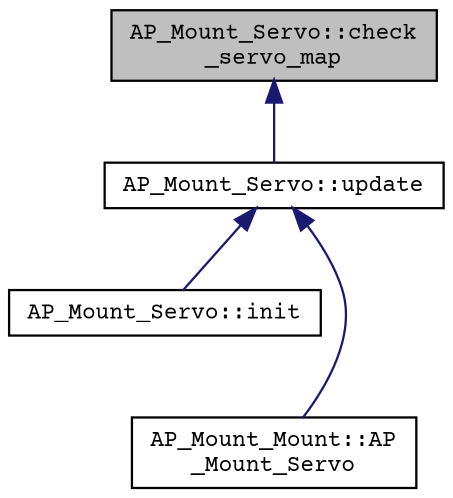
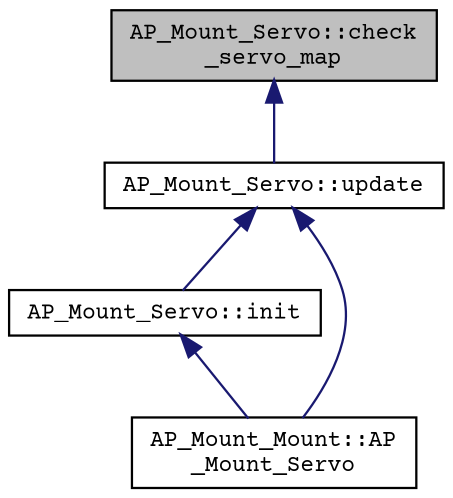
edge "AP_Mount_Mount::AP _Mount_Servo" -> "AP_Mount_Servo::init": added
